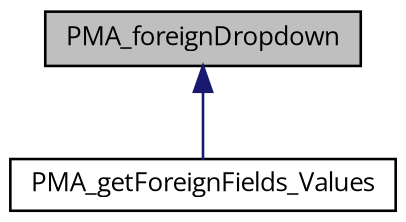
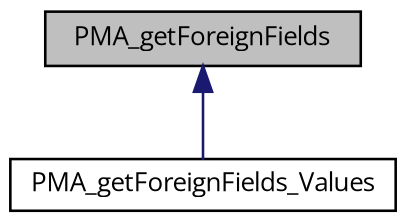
node "PMA_foreignDropdown": label "PMA_foreignDropdown" -> "PMA_getForeignFields"
